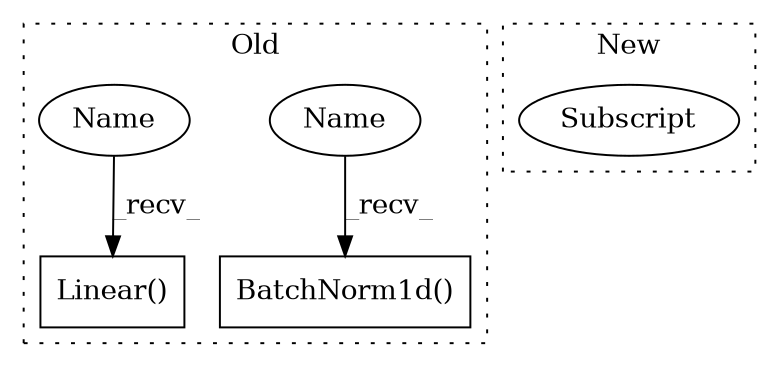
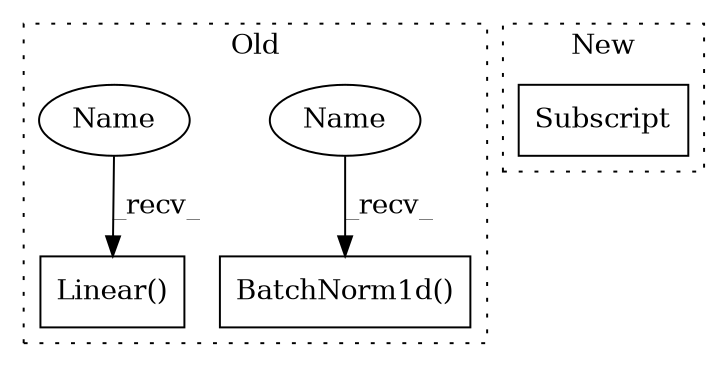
node "Subscript": shape ellipse -> box
